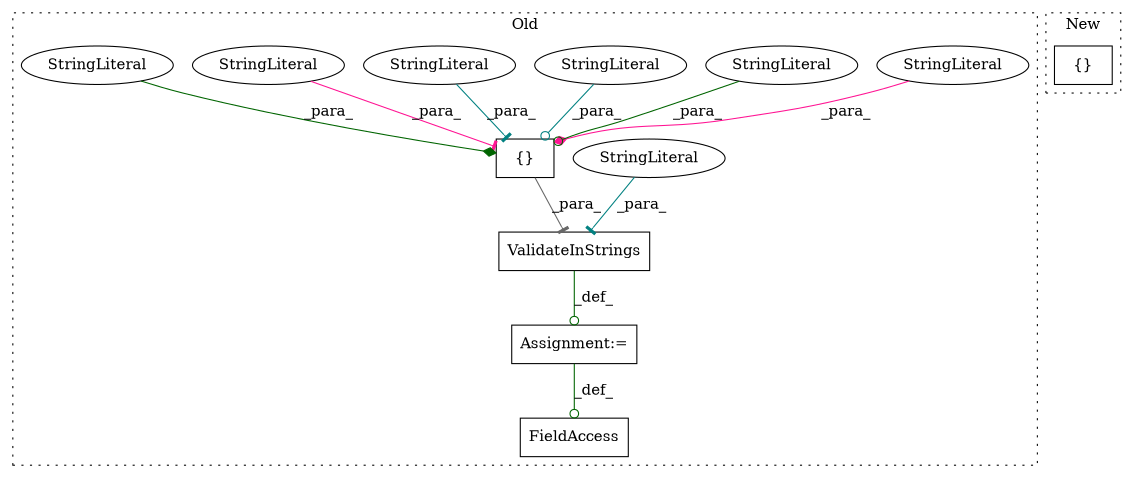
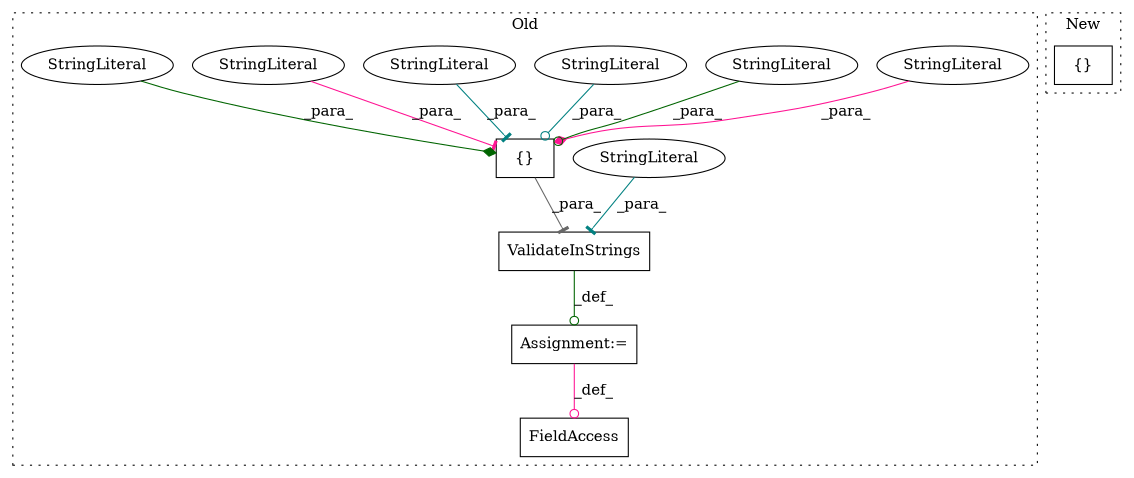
edge "Assignment:=" -> "FieldAccess": color darkgreen -> deeppink
